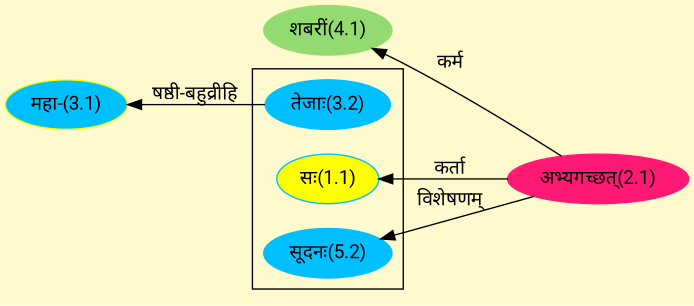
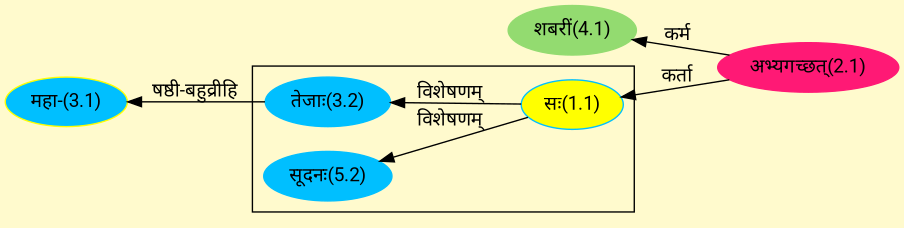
edge "सः(1.1)" -> "तेजाः(3.2)": added, label "विशेषणम्"
edge "अभ्यगच्छत्(2.1)" -> "सूदनः(5.2)": now "सः(1.1)" -> "सूदनः(5.2)"
